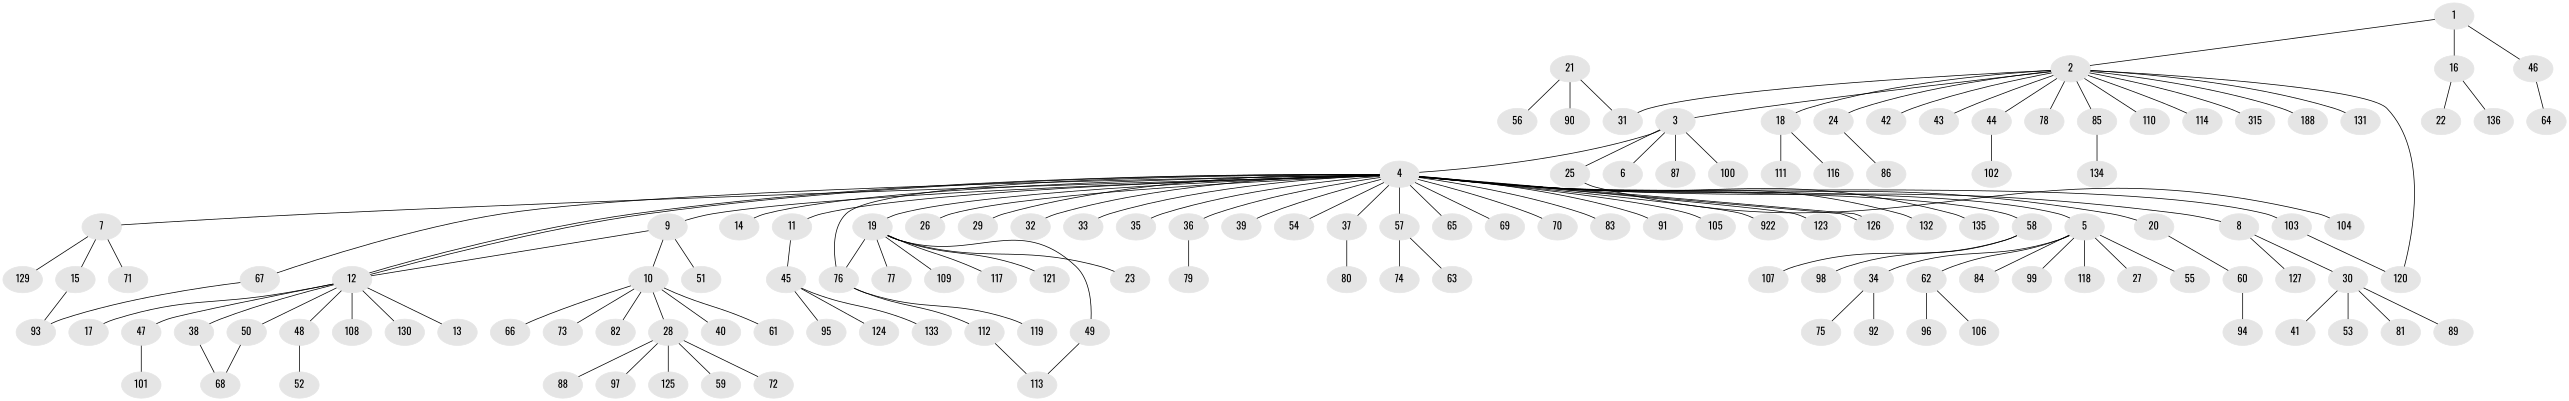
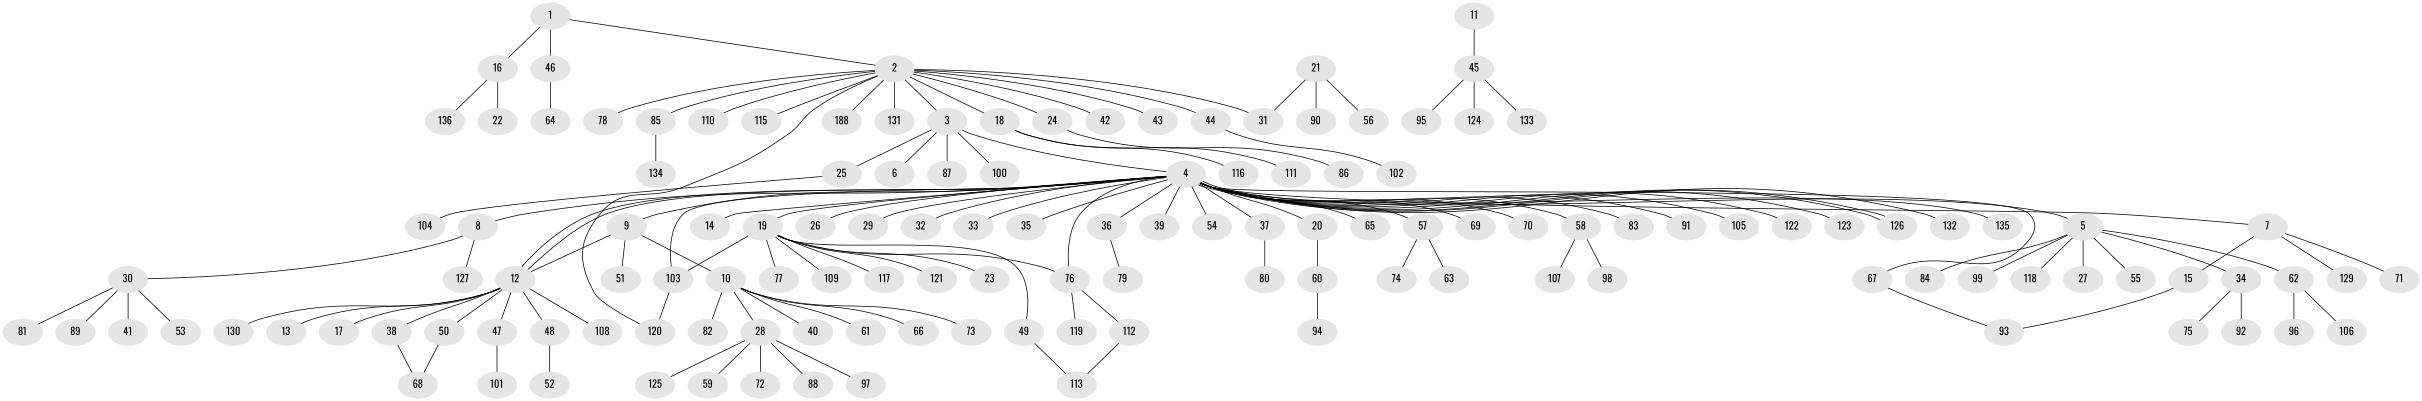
node "114": removed
node "315": label "315" -> "115"
edge "4" -- "11": removed
node "922": label "922" -> "122"
edge "19" -- "103": added
